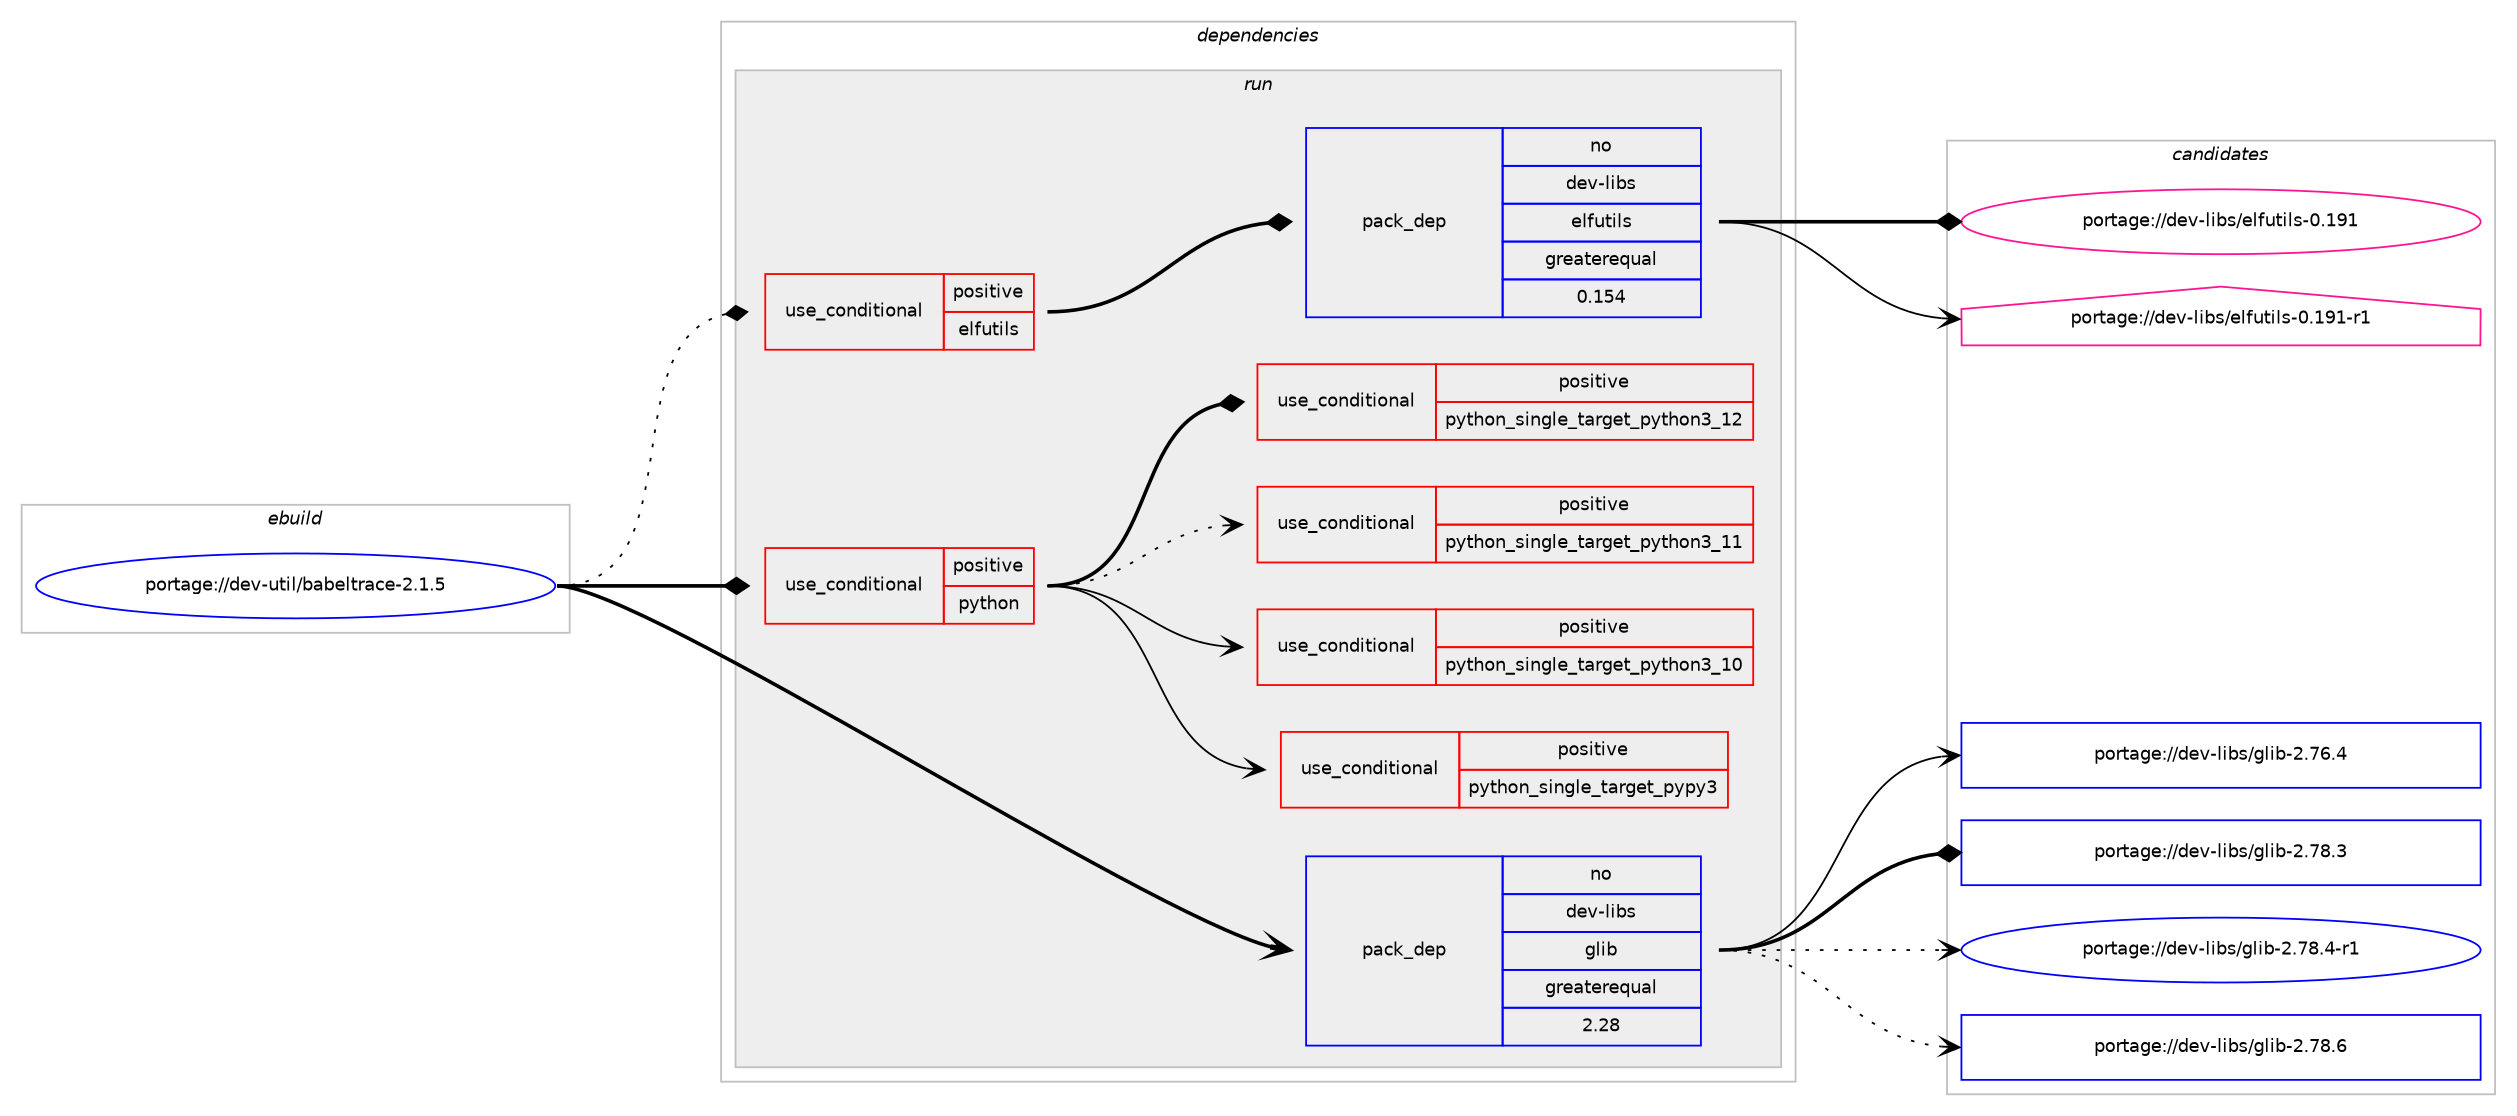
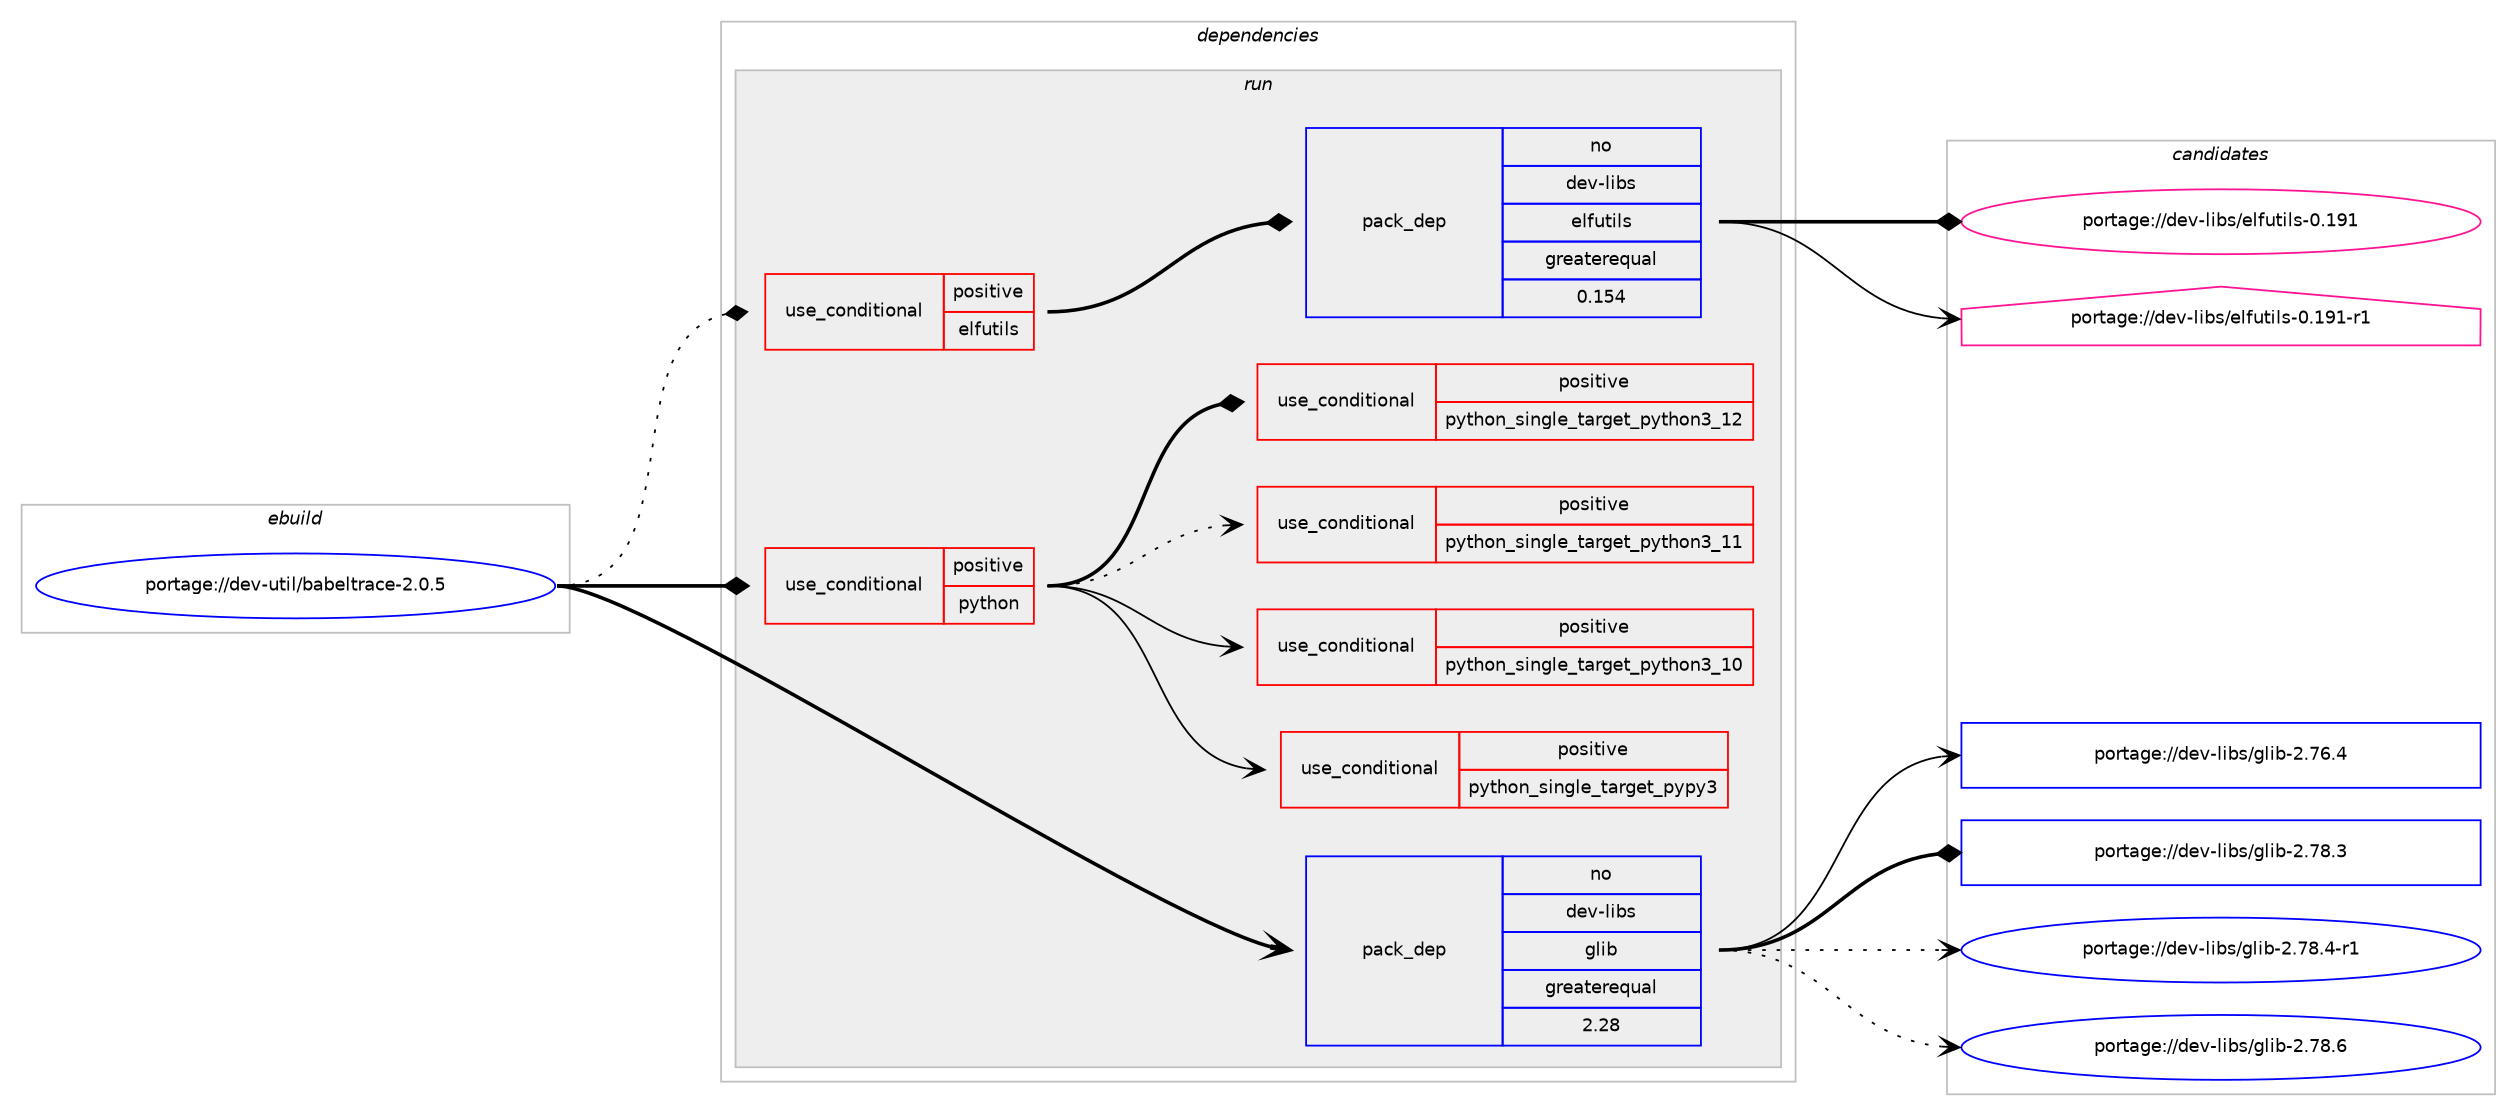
node "portage://dev-util/babeltrace-2.1.5": label "portage://dev-util/babeltrace-2.1.5" -> "portage://dev-util/babeltrace-2.0.5"
node "portage://dev-libs/glib-2.78.6": shape box -> ellipse
